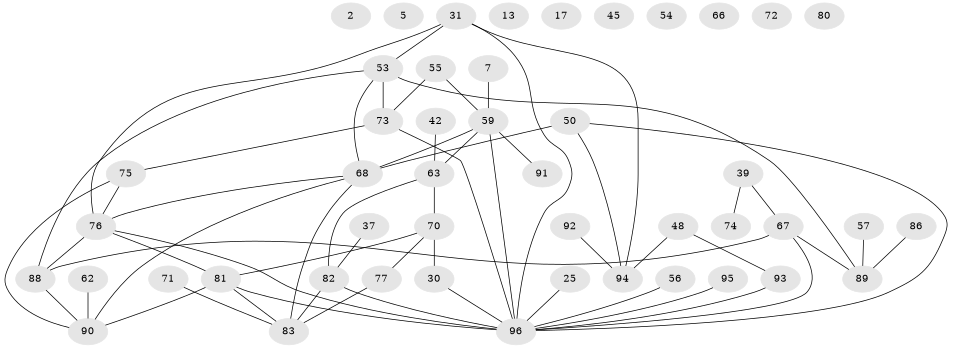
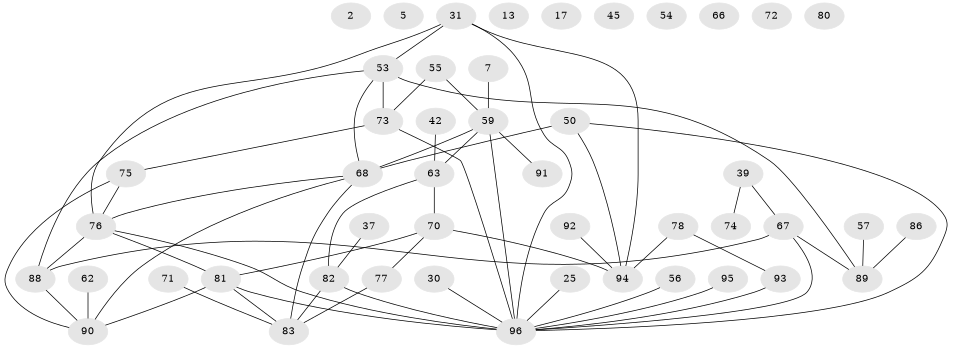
node "48": label "48" -> "78"
edge "70" -- "30": now "70" -- "94"
